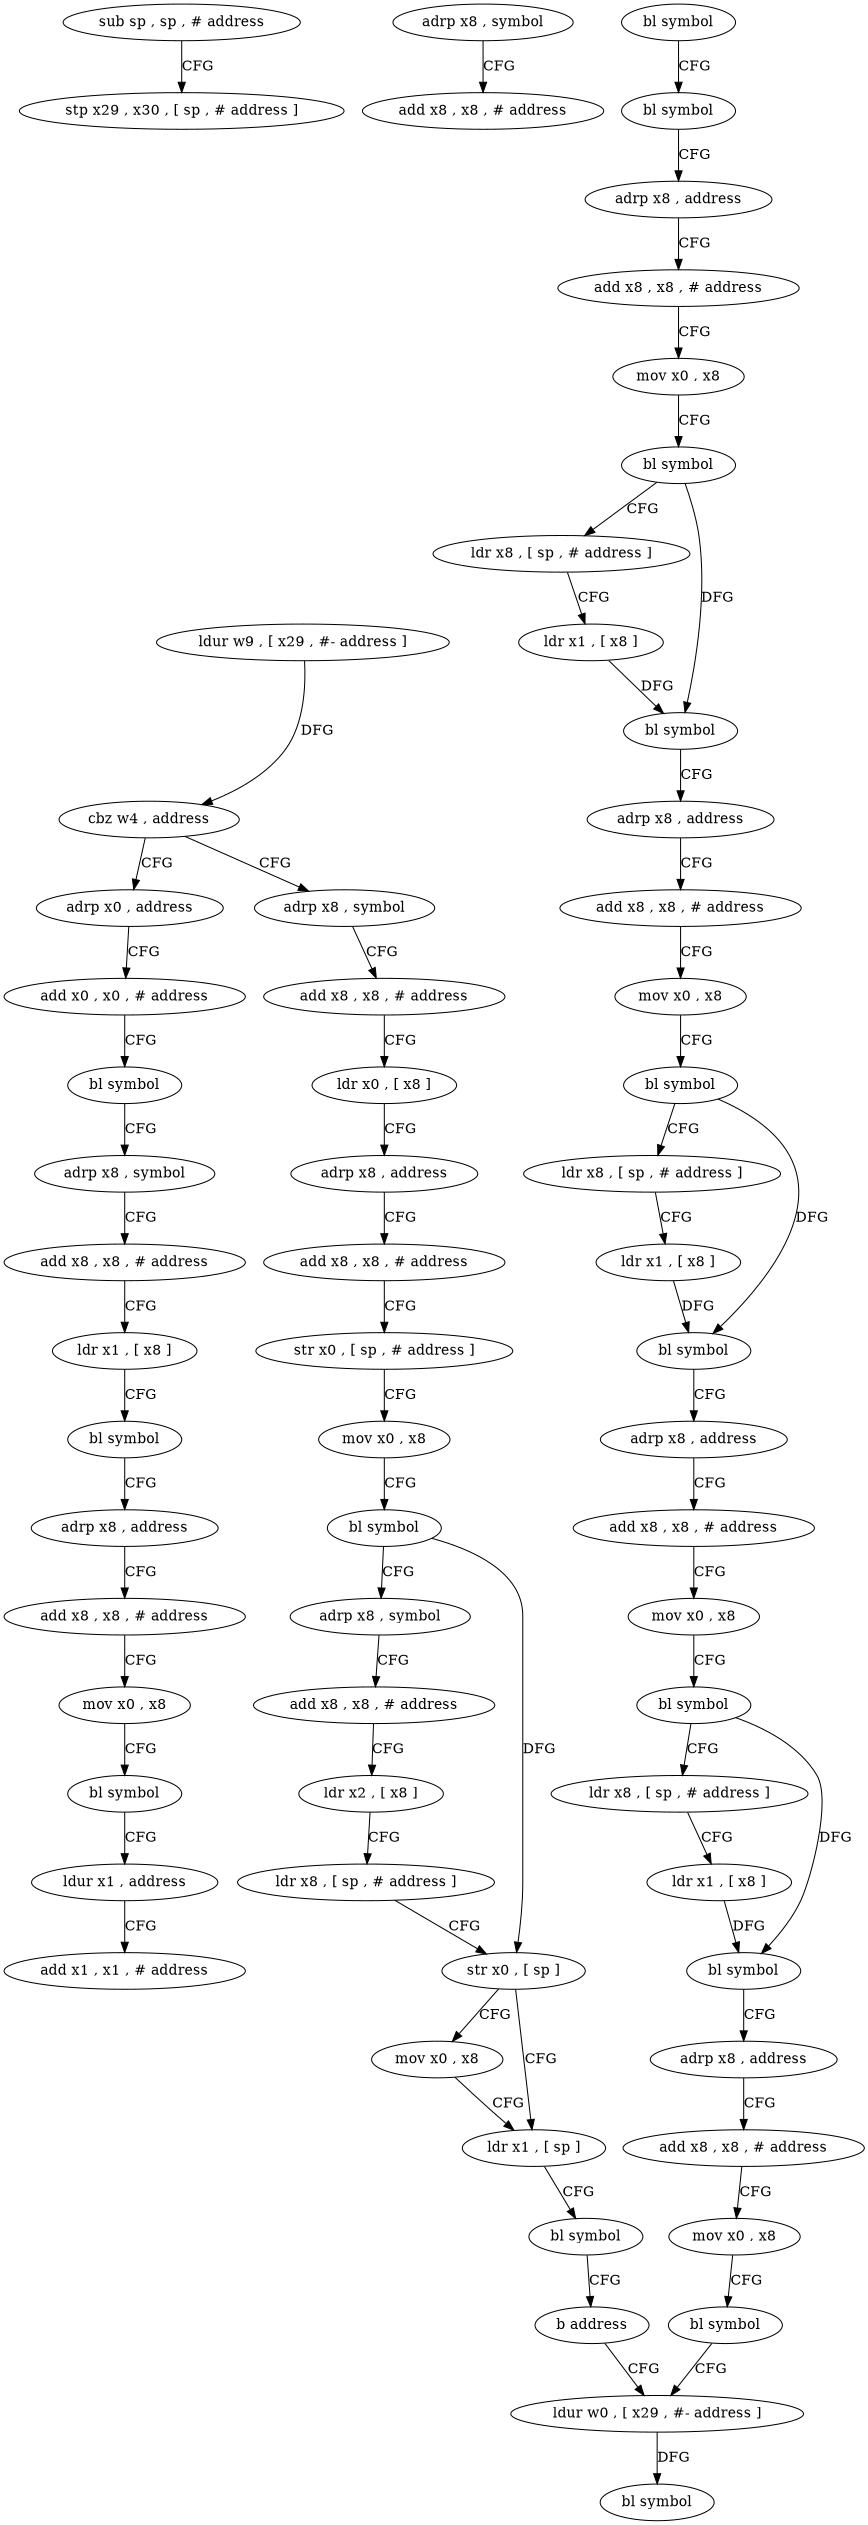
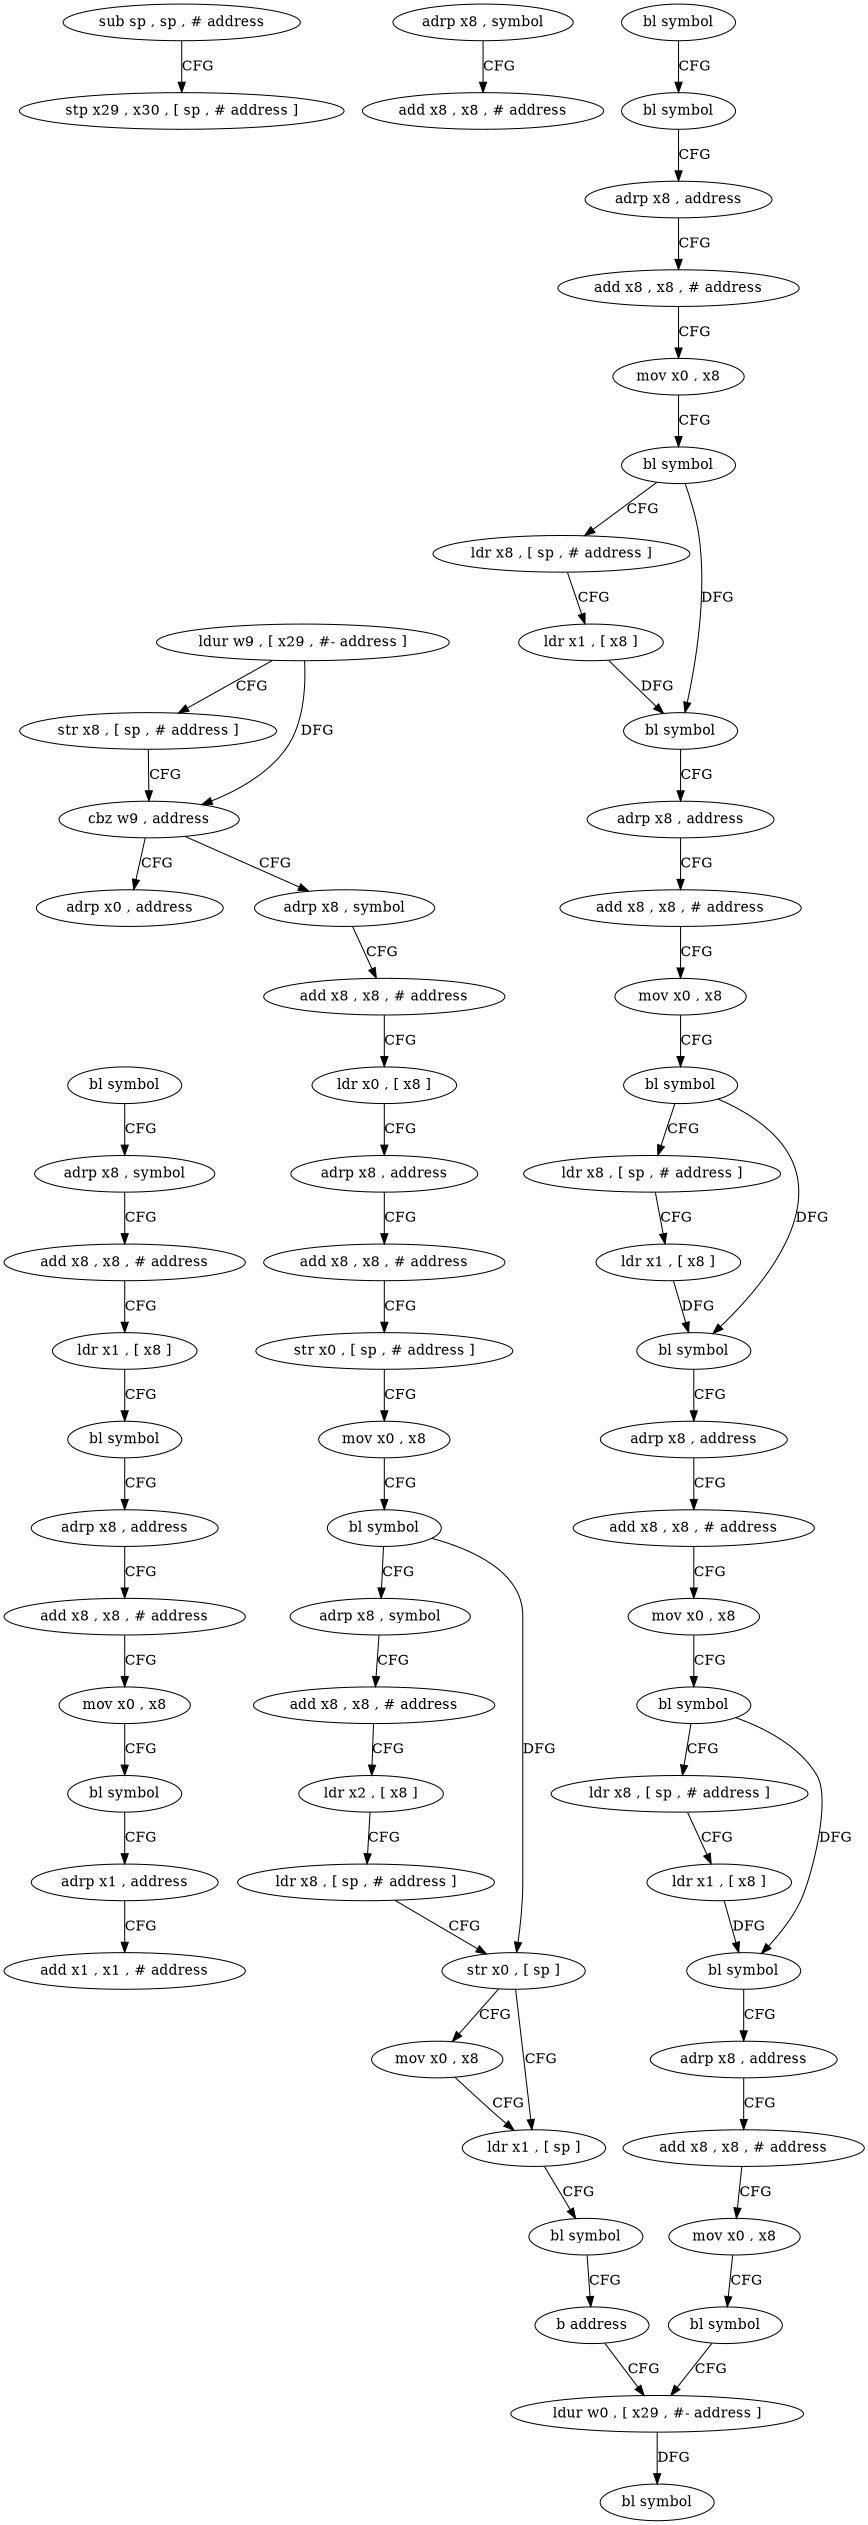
node "str x8 , [ sp , # address ]": added
node "cbz w4 , address": label "cbz w4 , address" -> "cbz w9 , address"
node "add x0 , x0 , # address": removed
node "ldur x1 , address": label "ldur x1 , address" -> "adrp x1 , address"
